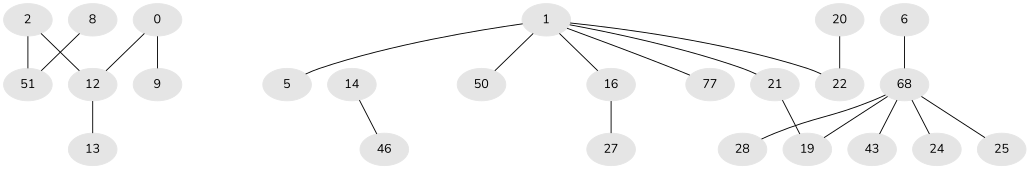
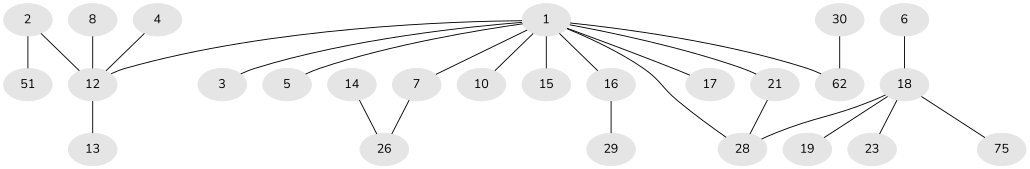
node "0": label "0" -> "4"
node "20": label "20" -> "30"
edge "1" -- "12": added
edge "8" -- "51": now "8" -- "12"
edge "1" -- "28": added
node "9": removed
node "3": added
node "7": added
node "50": label "50" -> "10"
node "15": added
node "77": label "77" -> "17"
node "22": label "22" -> "62"
node "68": label "68" -> "18"
edge "21" -- "19": now "21" -- "28"
node "46": label "46" -> "26"
node "27": label "27" -> "29"
node "43": label "43" -> "23"
node "24": removed
node "25": label "25" -> "75"
